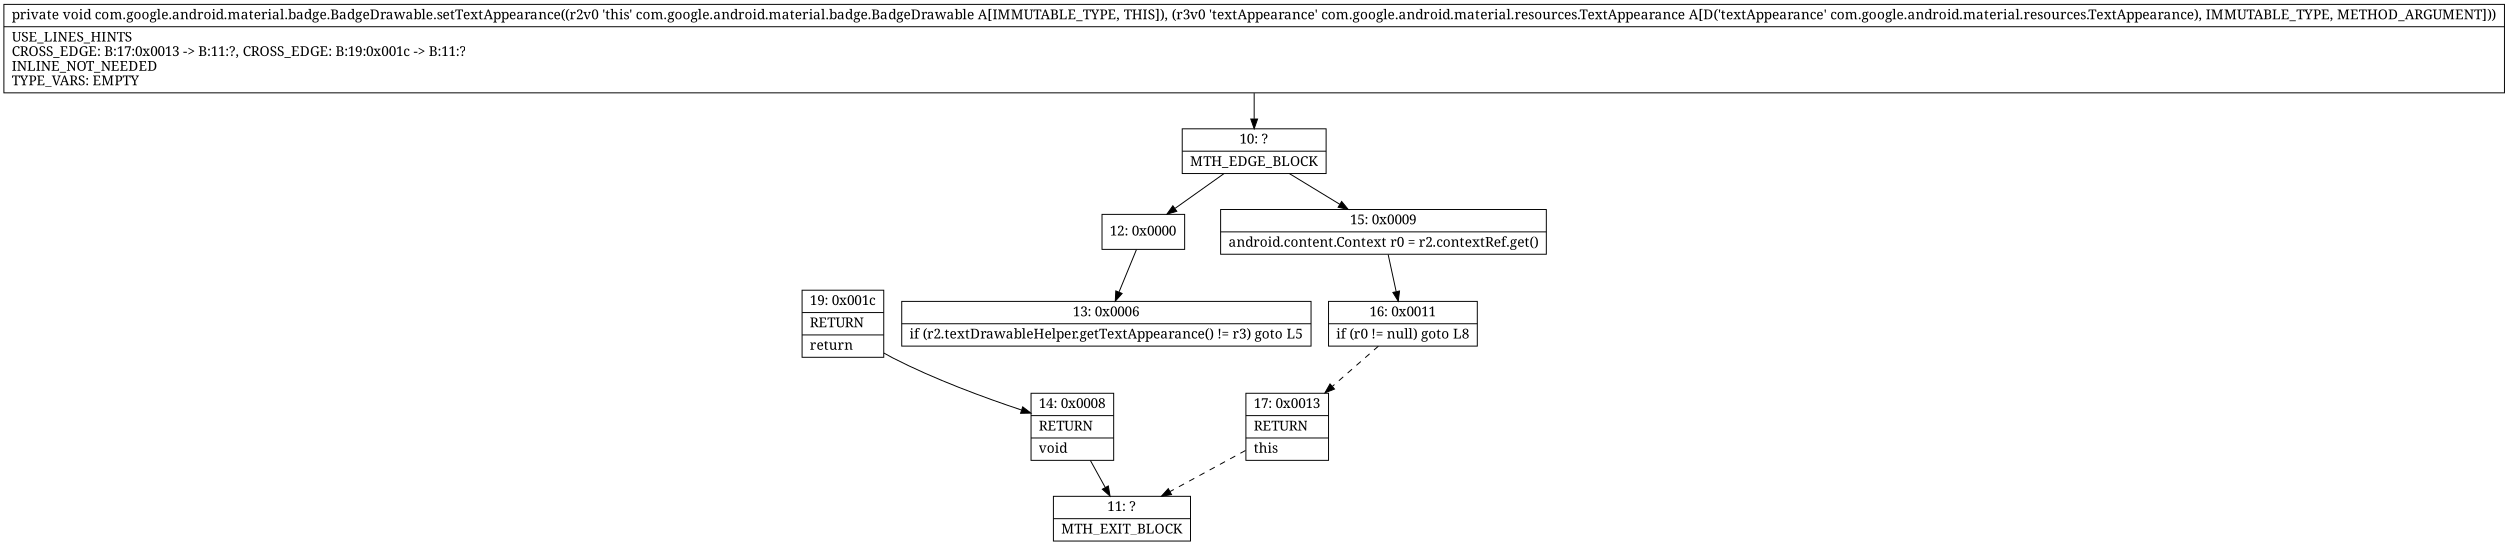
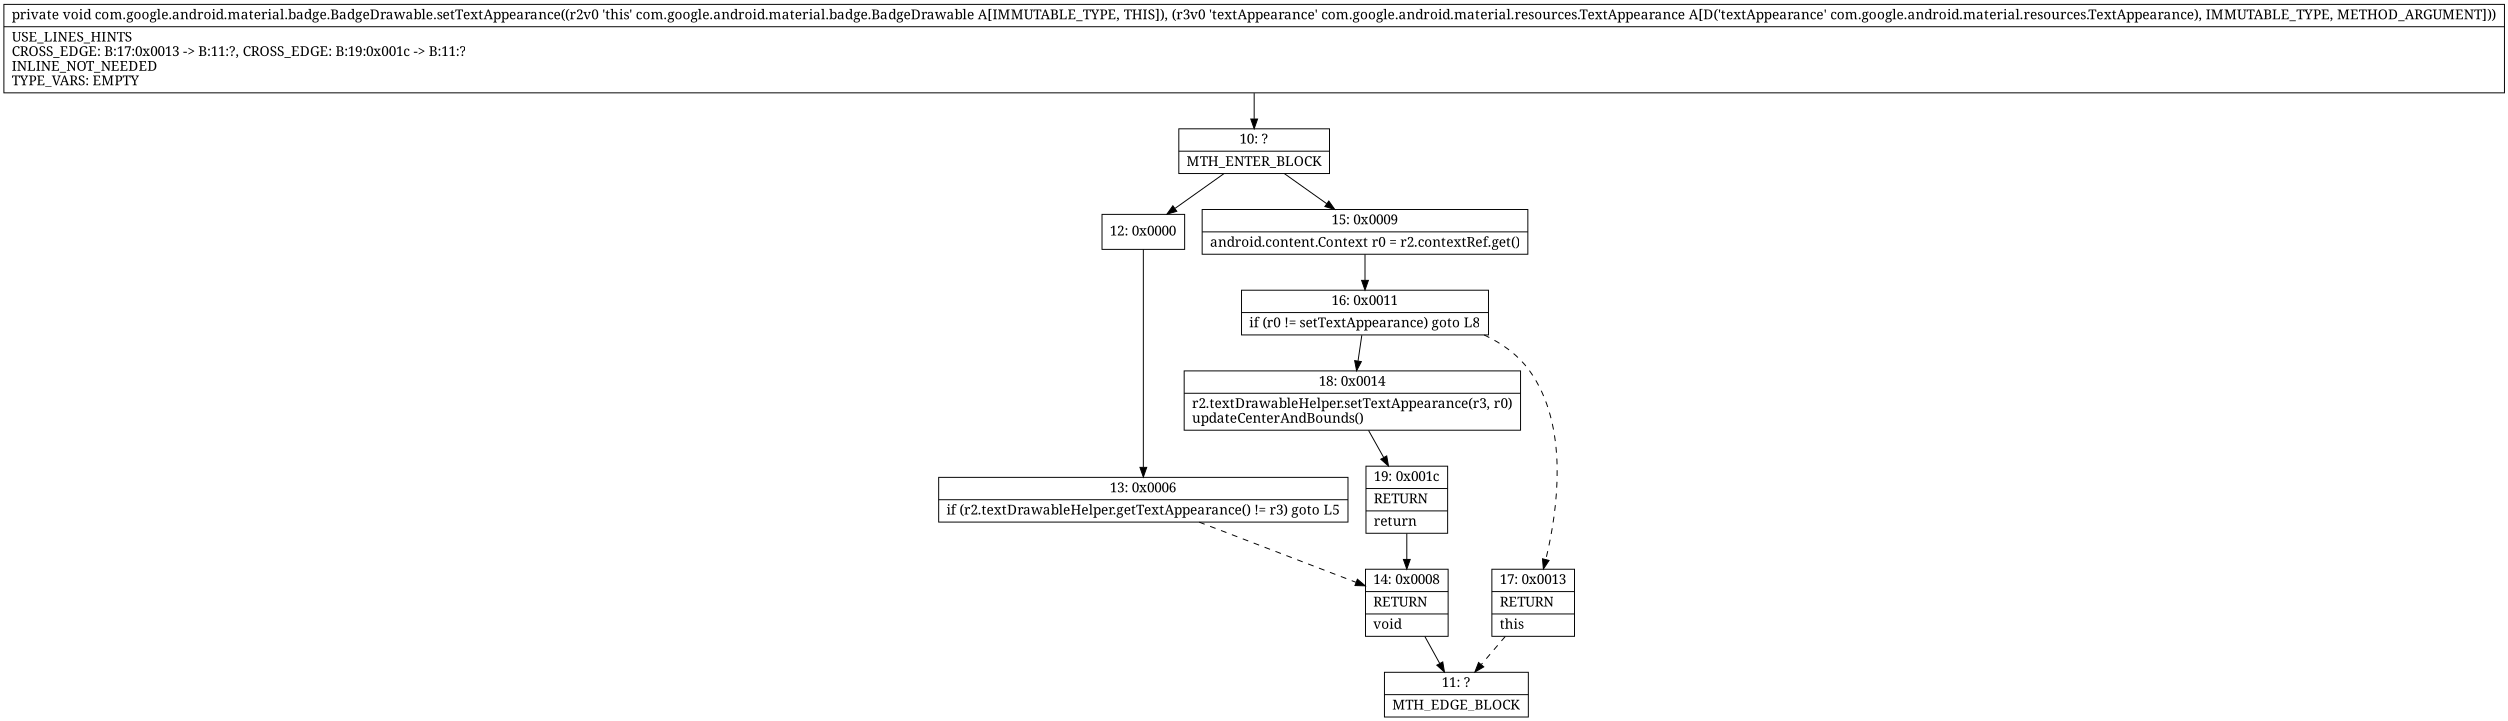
node "10: ?": text "MTH_EDGE_BLOCK" -> "MTH_ENTER_BLOCK"
node "16: 0x0011": text "if (r0 != null) goto L8" -> "if (r0 != setTextAppearance) goto L8"
node "18: 0x0014": added
node "11: ?": text "MTH_EXIT_BLOCK" -> "MTH_EDGE_BLOCK"
edge "13: 0x0006" -> "14: 0x0008": added
